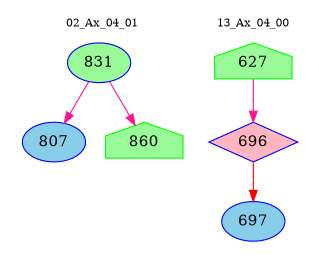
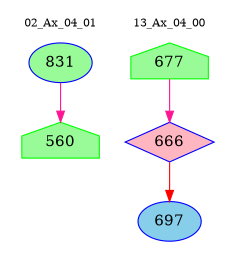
node "627": label "627" -> "677"
node "807": removed
node "860": label "860" -> "560"
node "696": label "696" -> "666"
